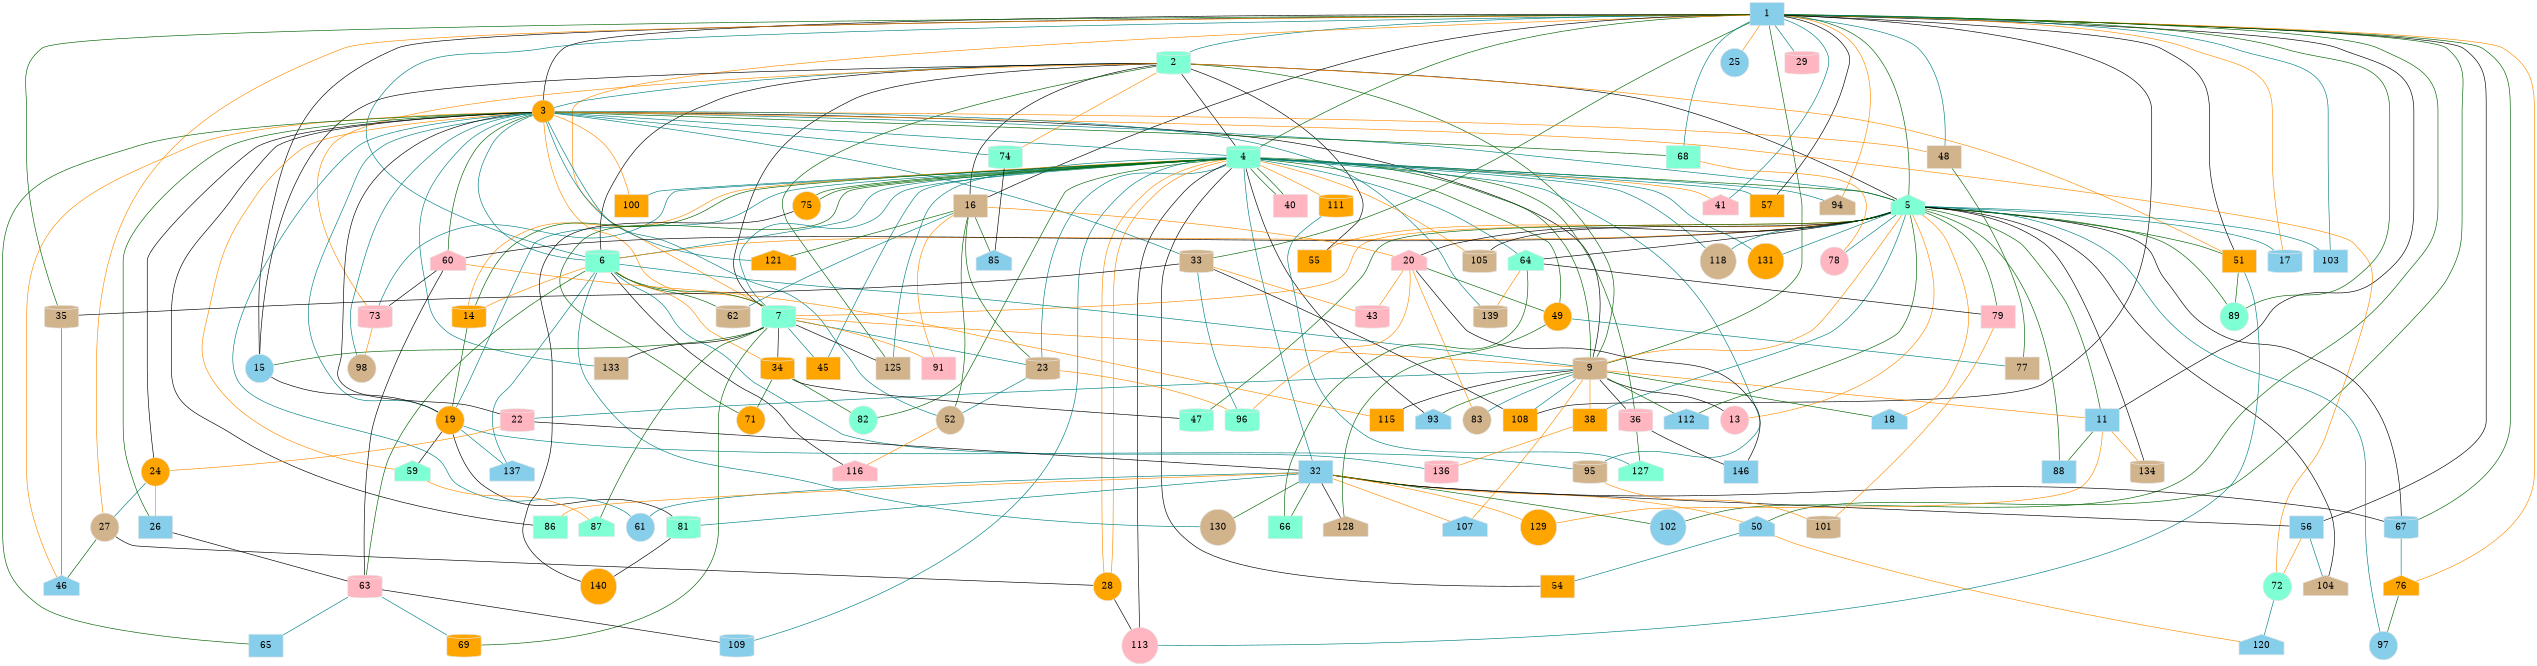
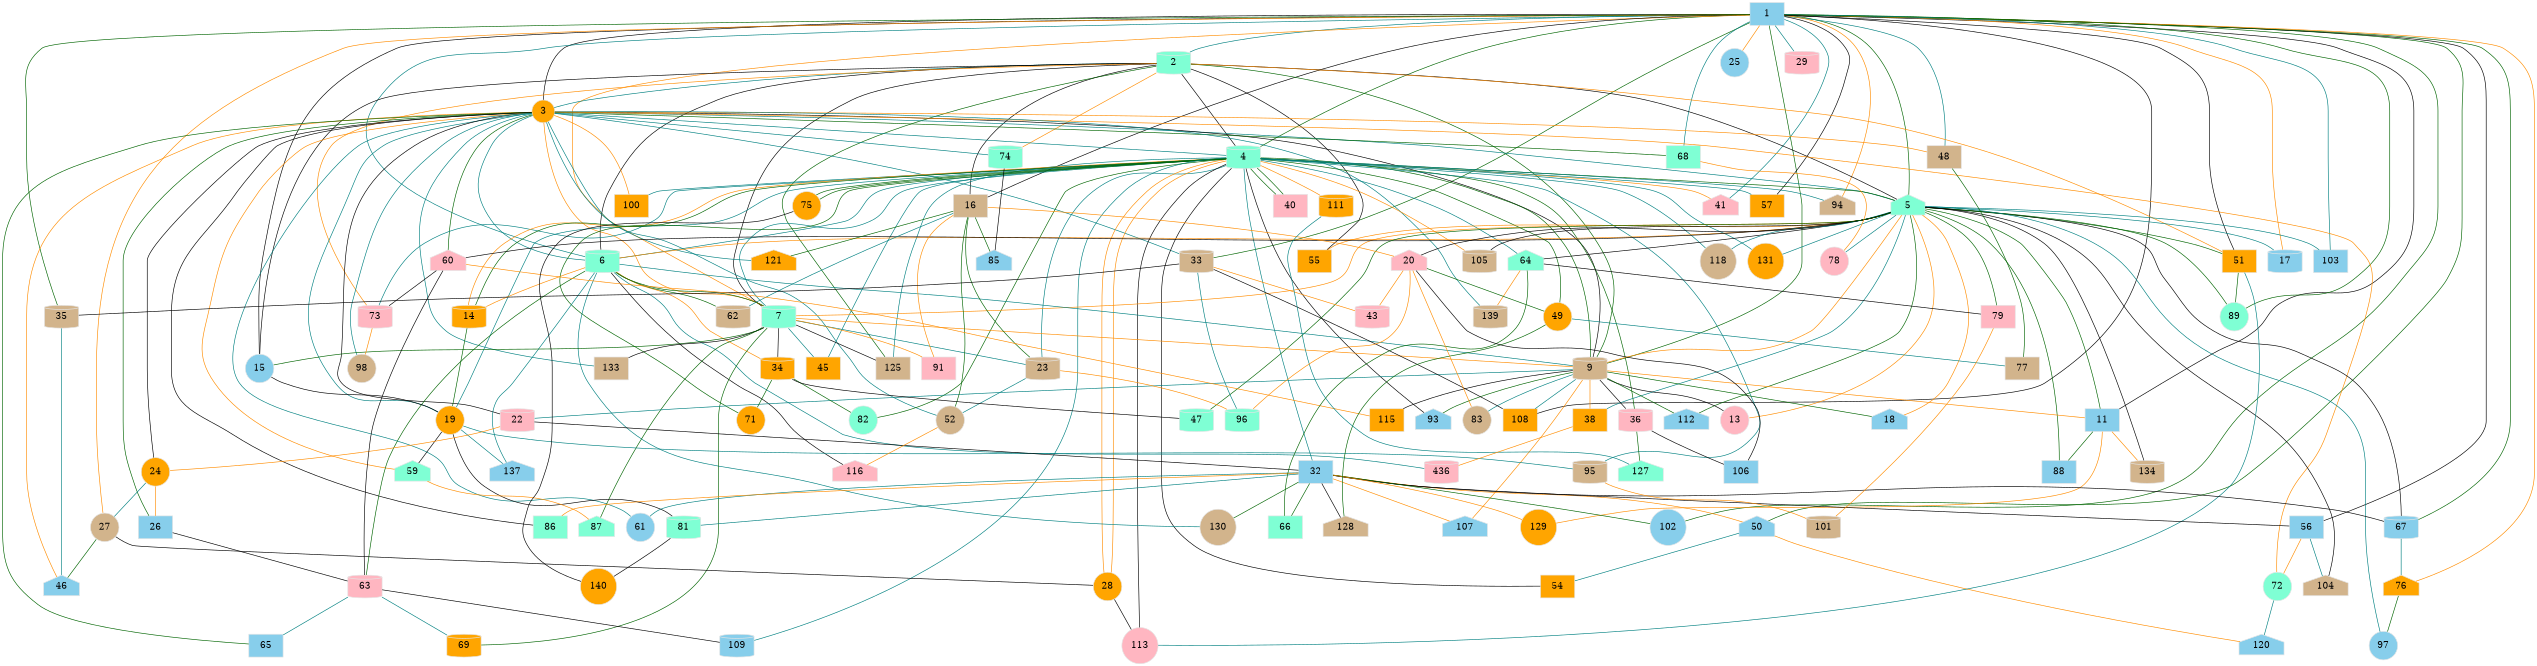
node "136": label "136" -> "436"
node "146": label "146" -> "106"
